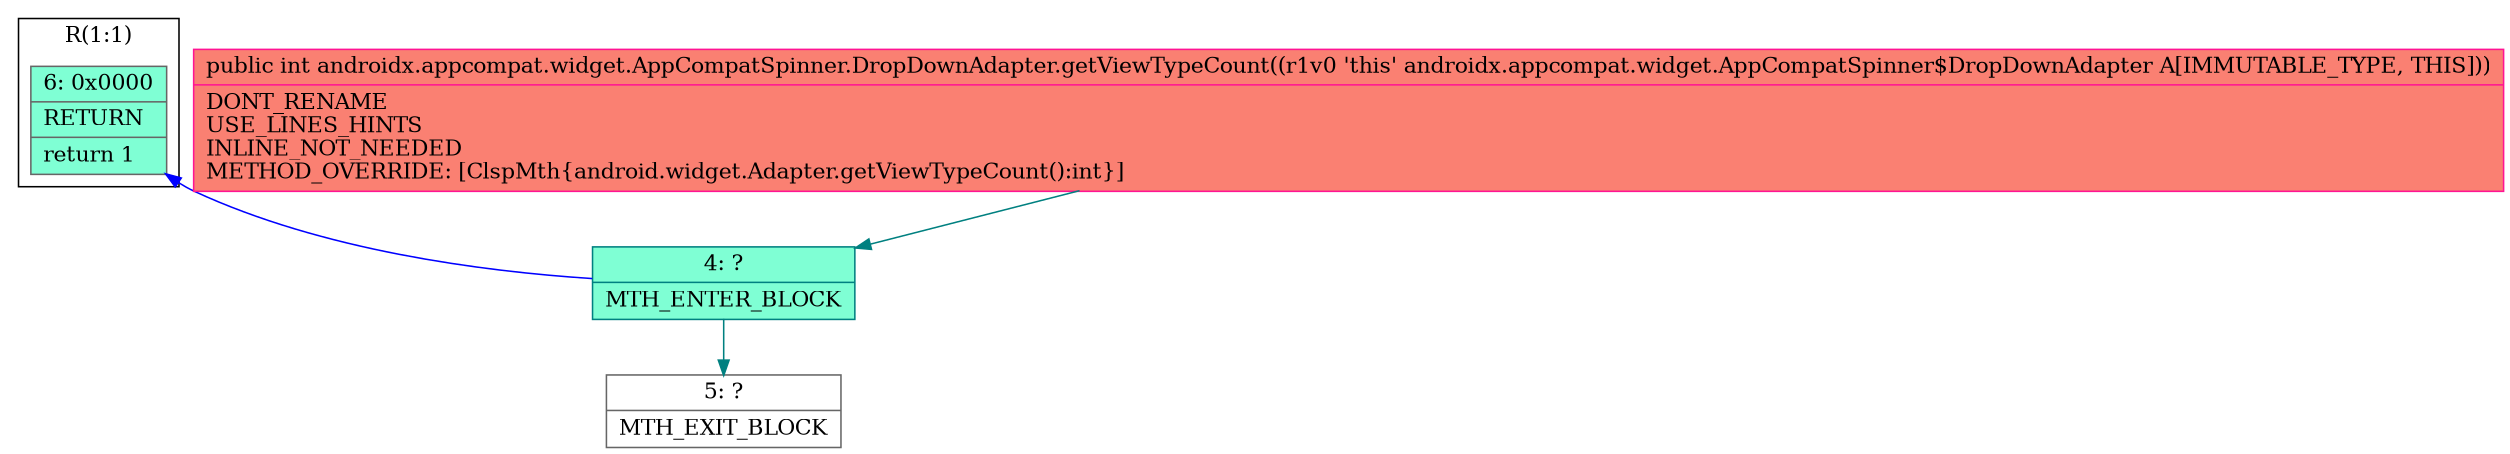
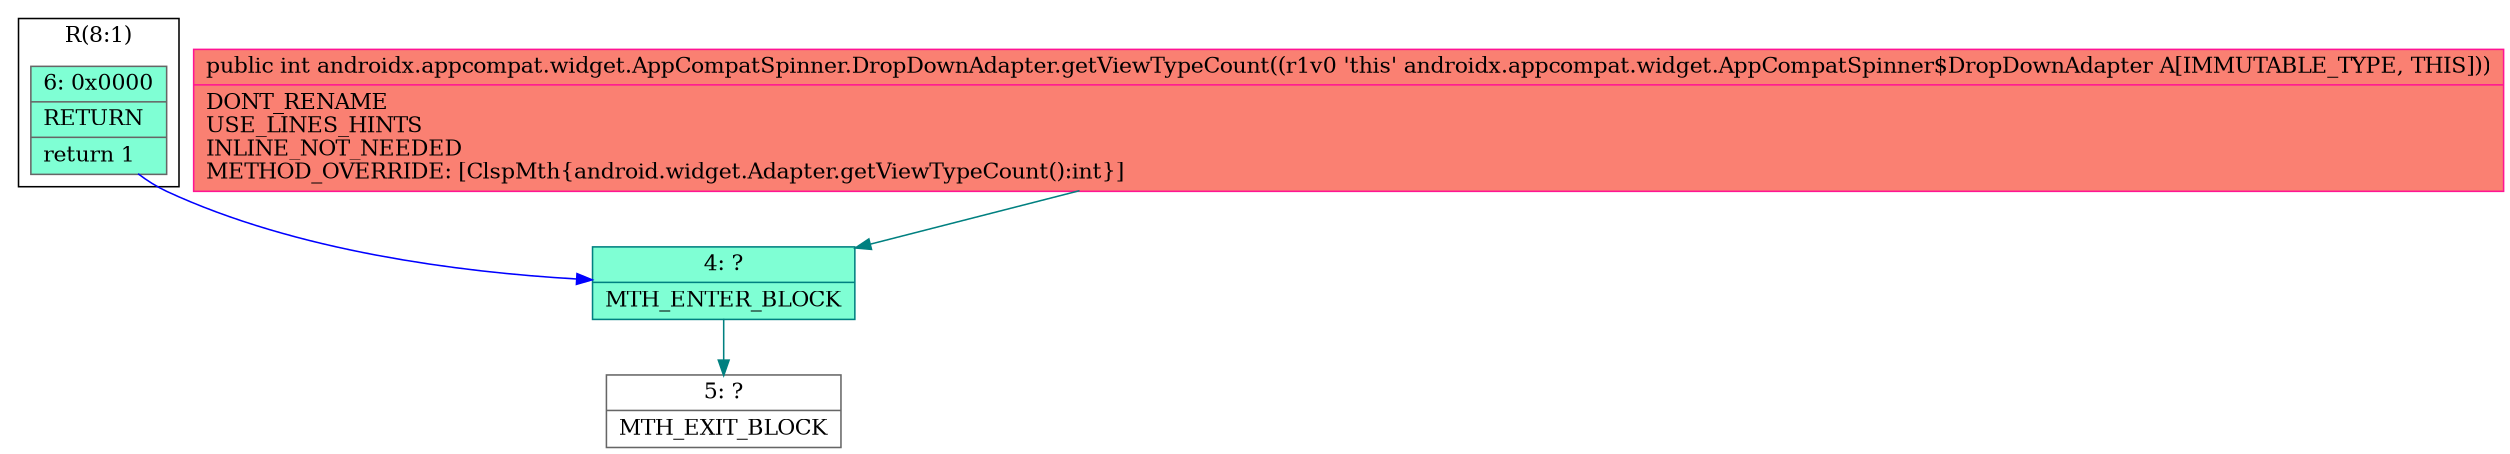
cluster "R(1:1)": label "R(1:1)" -> "R(8:1)"
edge "4: ?" -> "6: 0x0000": reversed
